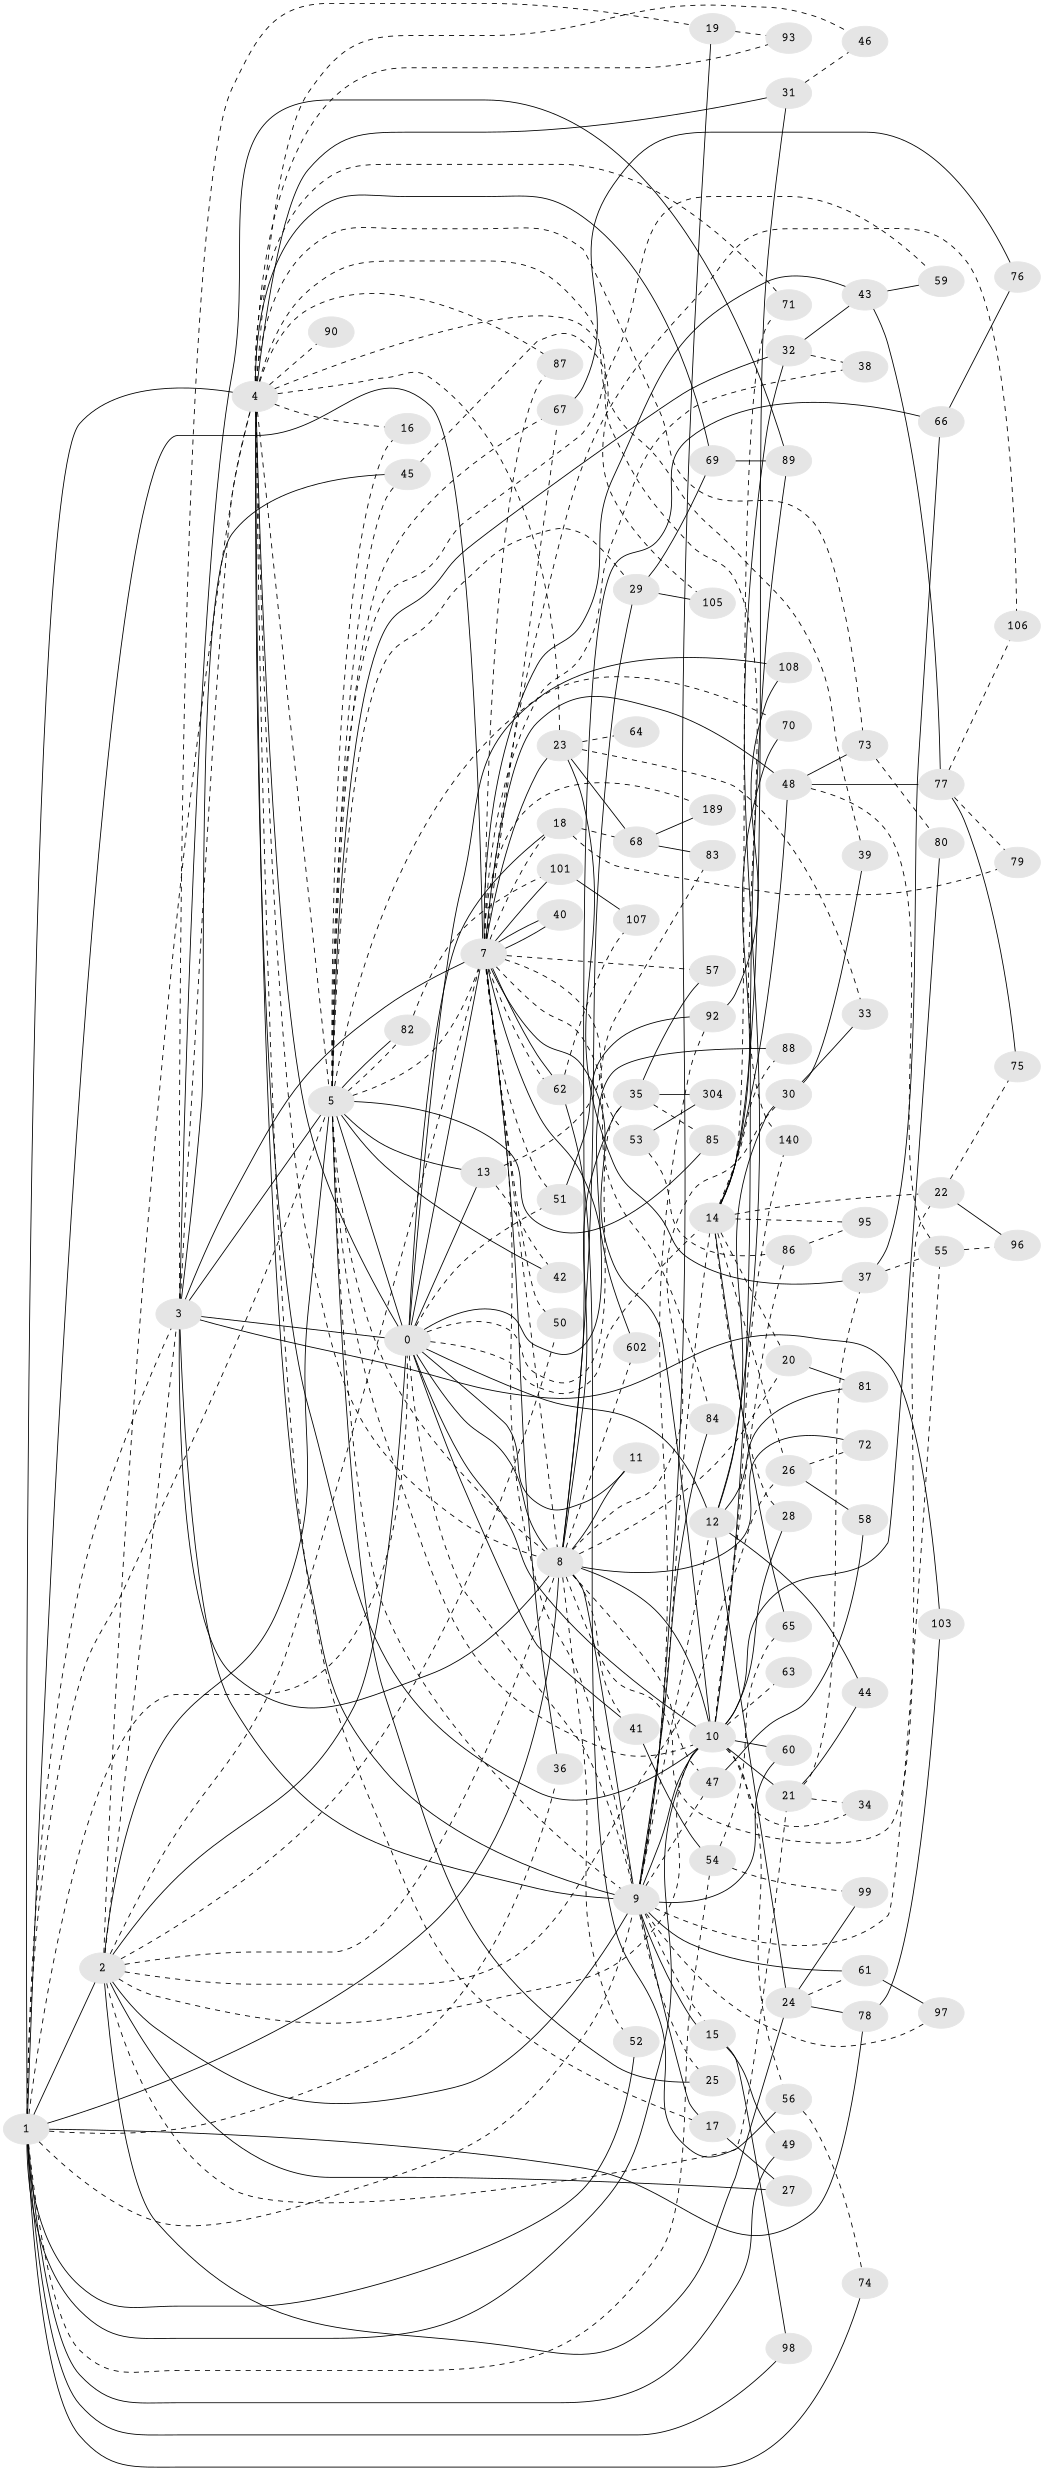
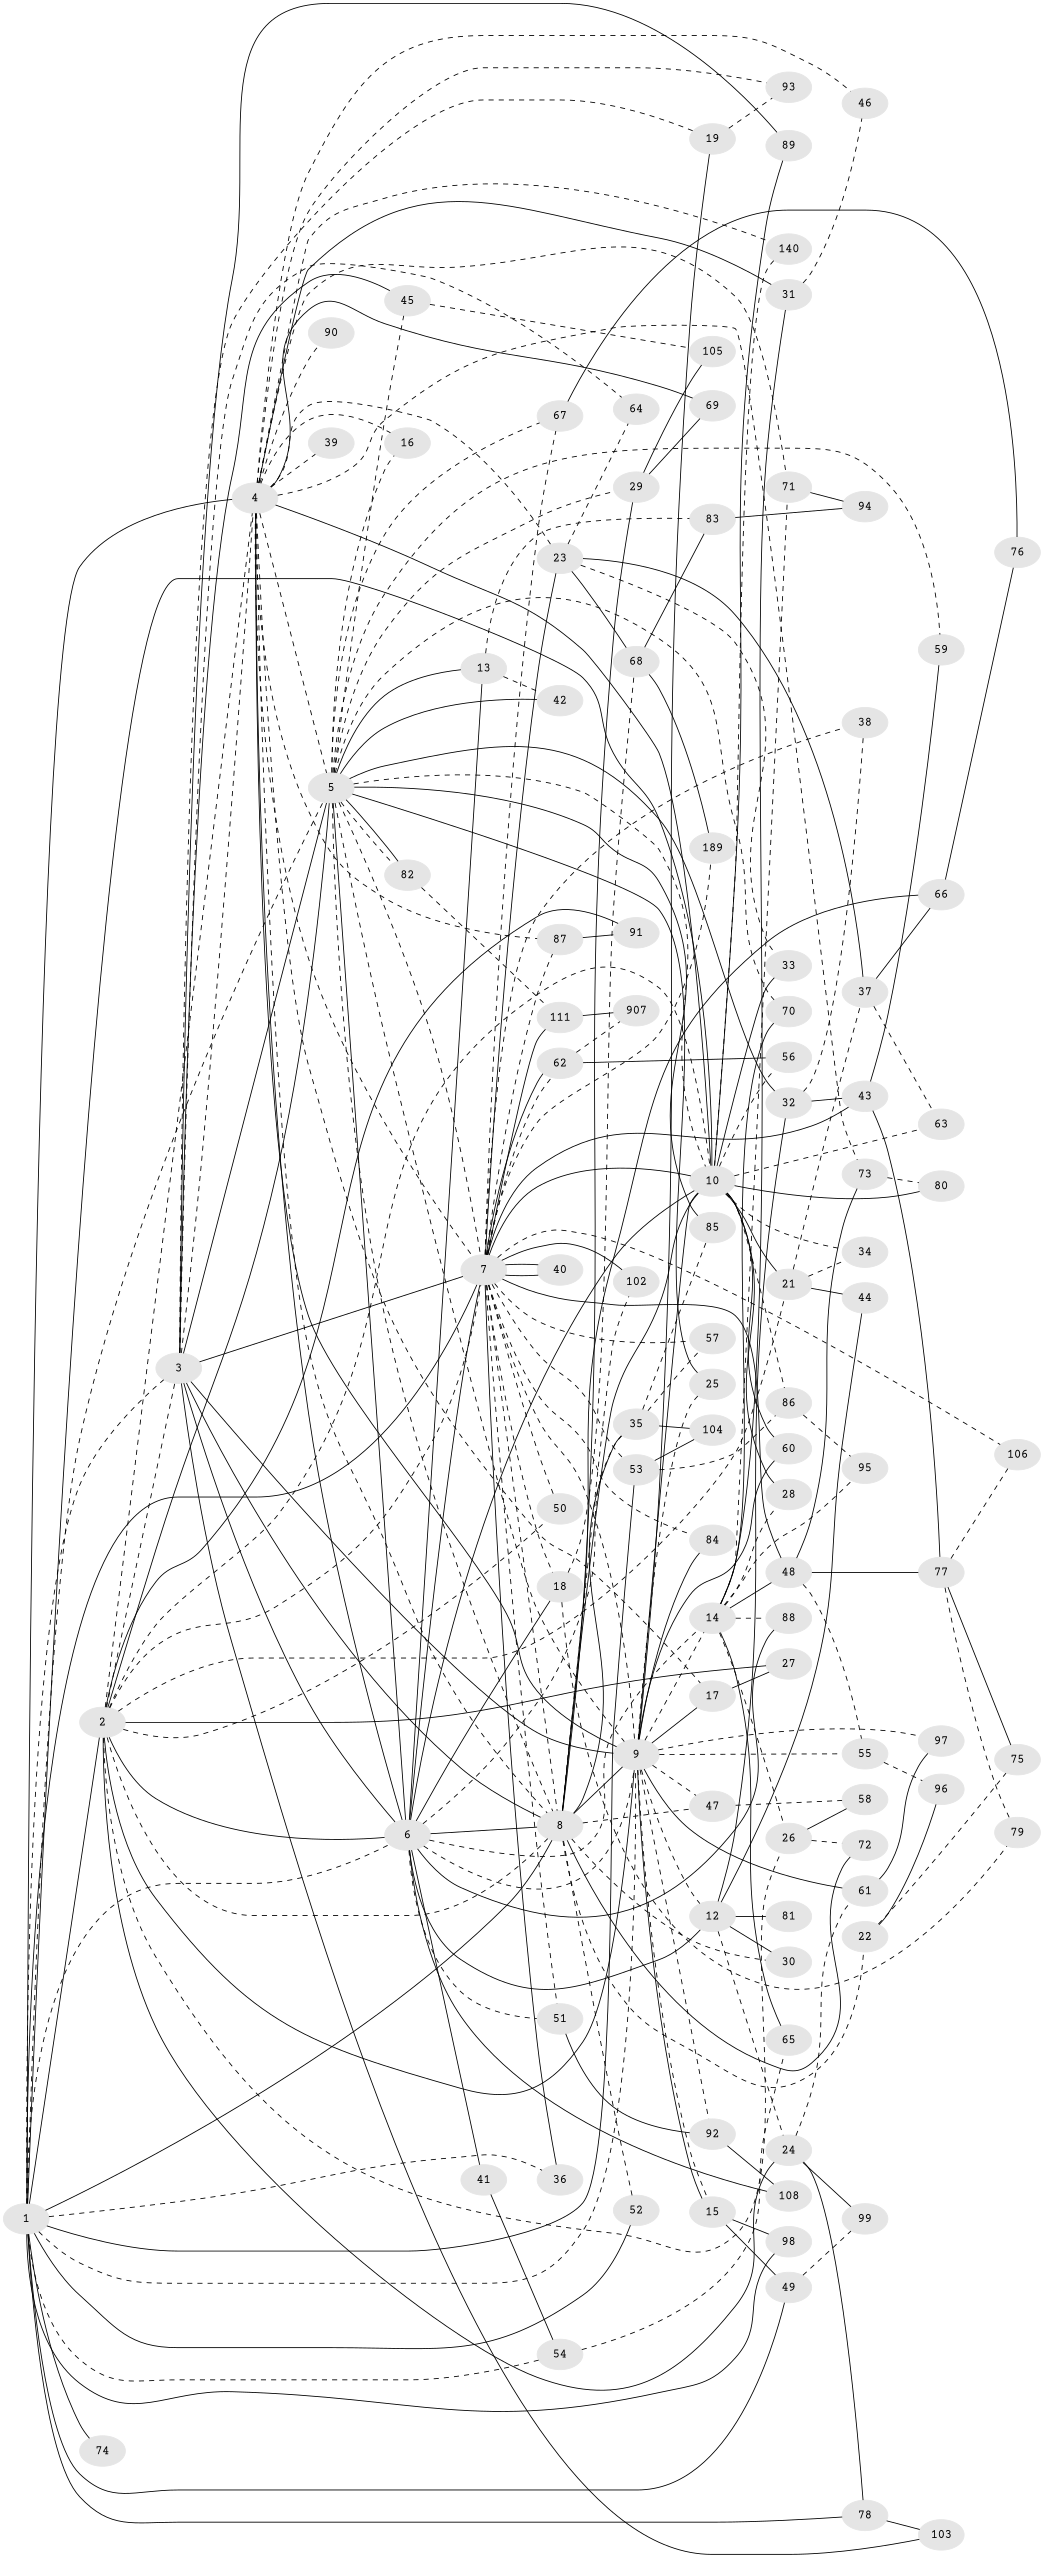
edge "69" -- "89": removed
node "94": added
edge "64" -- "3": added
node "101": label "101" -> "111"
edge "4" -- "7": added
node "107": label "107" -> "907"
node "91": added
edge "39" -- "30": removed
edge "57" -- "35": style solid -> dashed
edge "33" -- "30": now "33" -- "10"
node "304": label "304" -> "104"
edge "22" -- "14": removed
edge "55" -- "37": now "63" -- "37"
node "0": label "0" -> "6"
node "602": label "602" -> "102"
node "20": removed
node "11": removed
edge "8" -- "41": removed
edge "58" -- "47": style solid -> dashed
edge "12" -- "24": style solid -> dashed
edge "54" -- "99": now "49" -- "99"
edge "53" -- "1": added
edge "56" -- "74": removed
